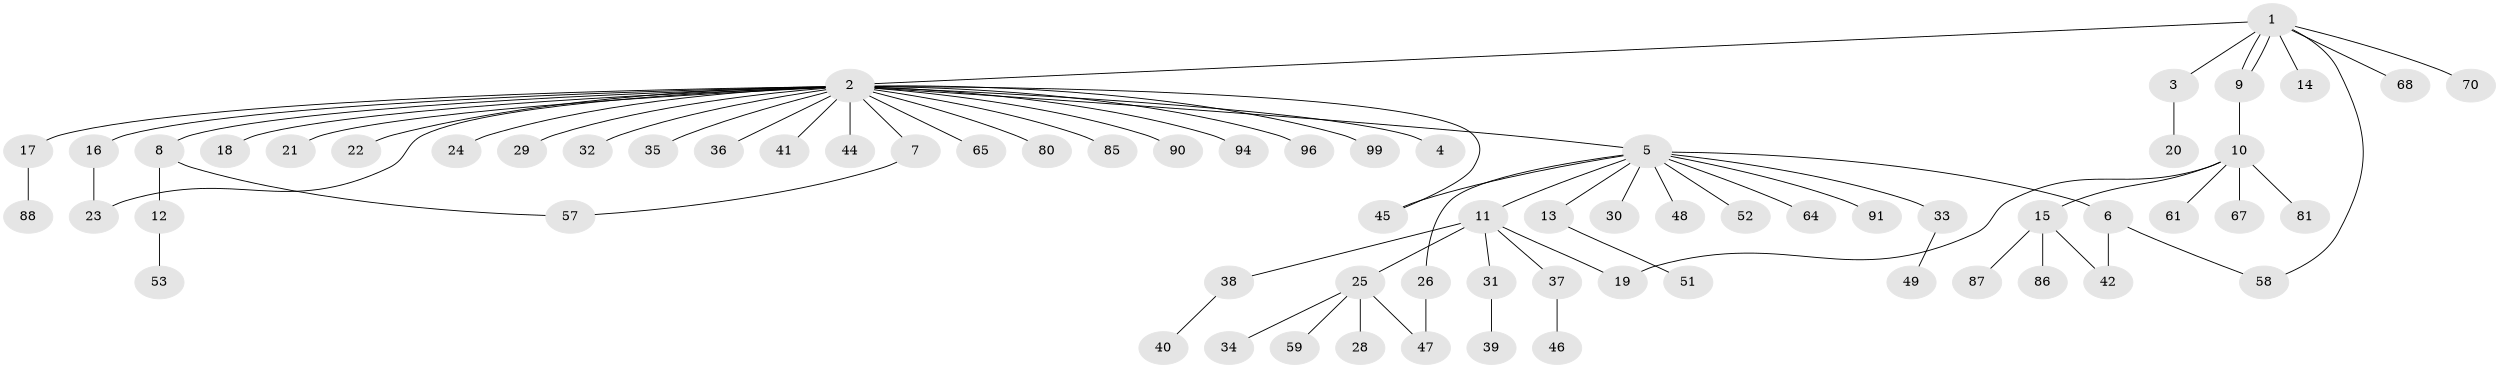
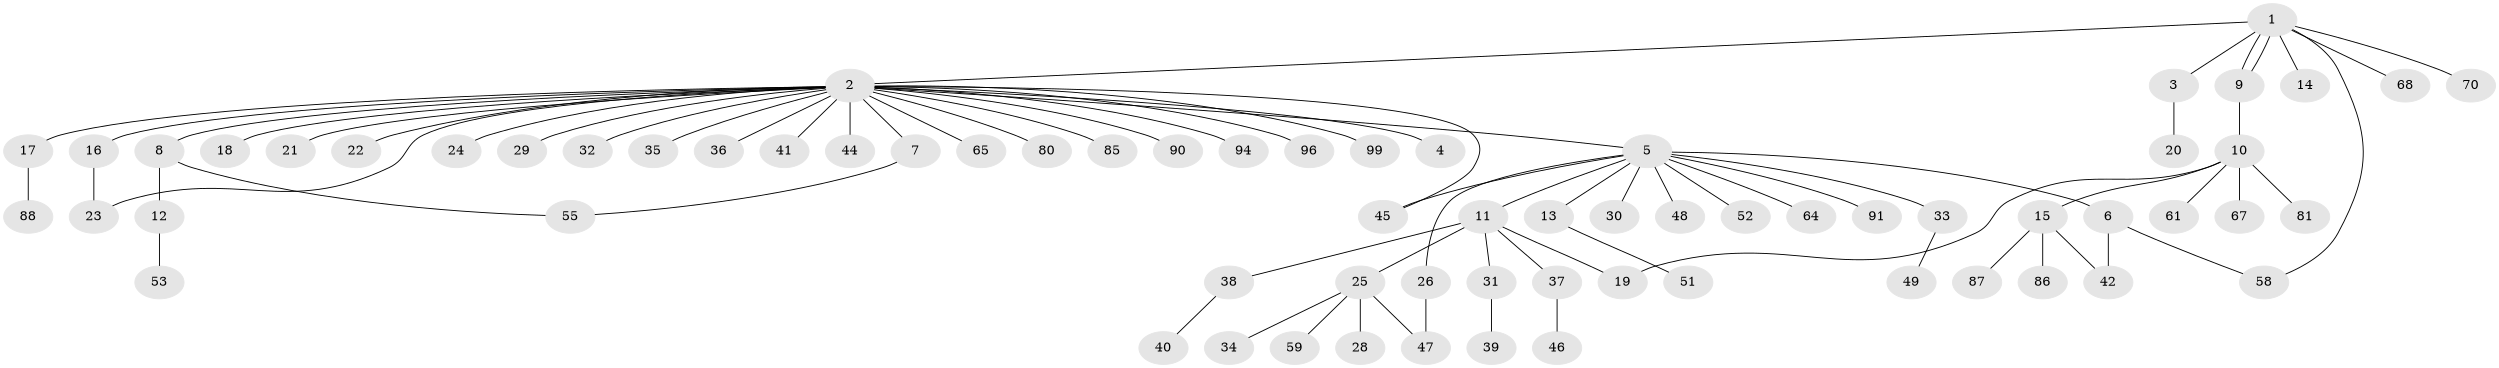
node "57": label "57" -> "55"
